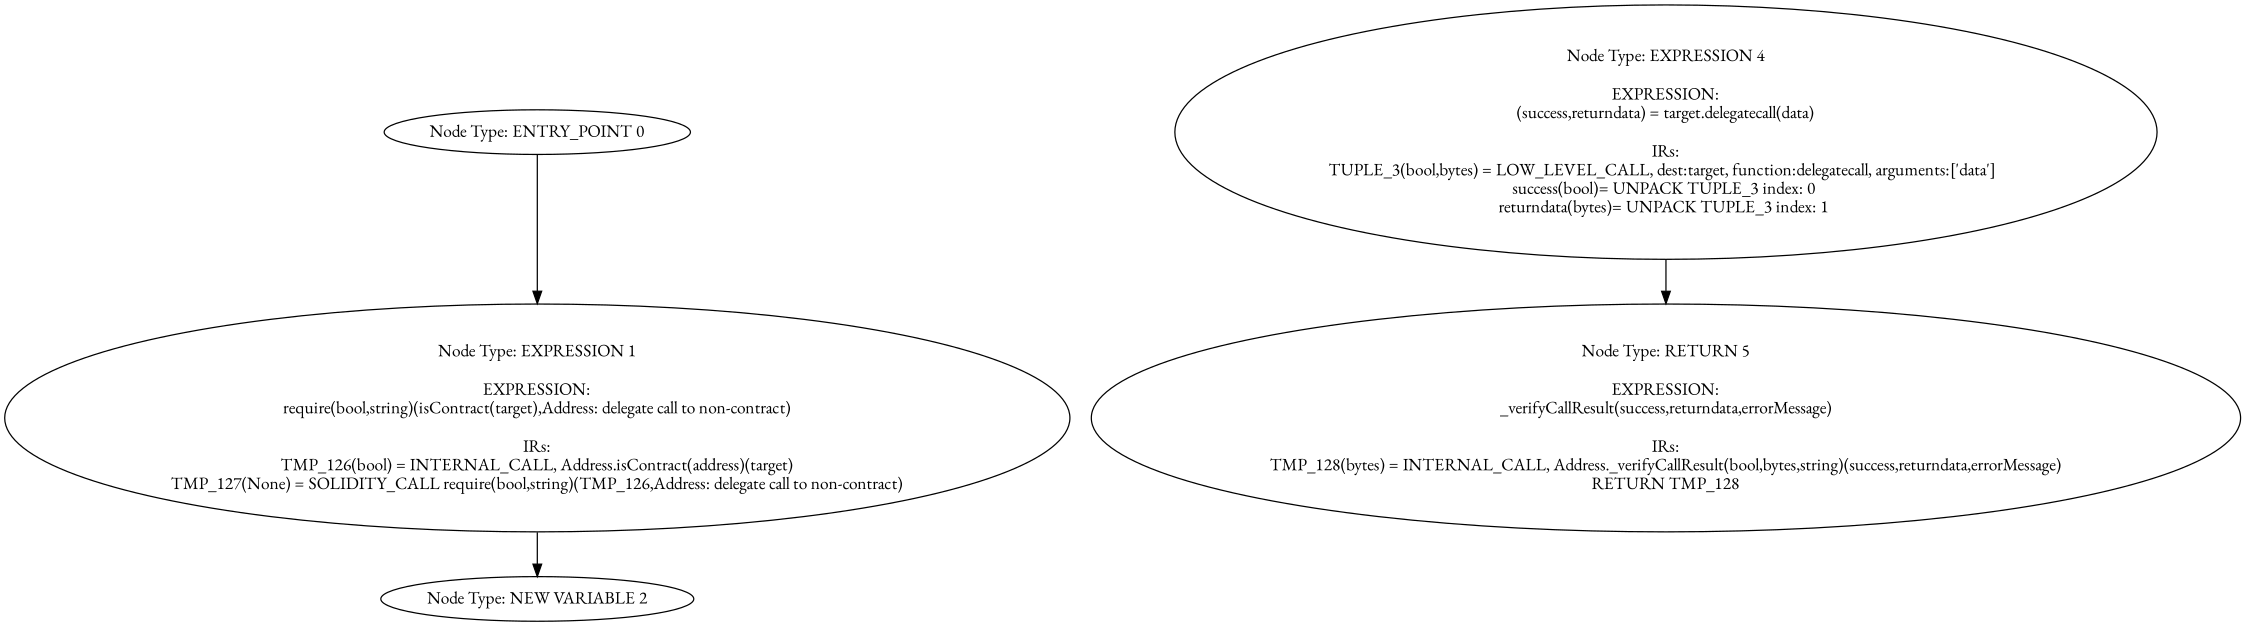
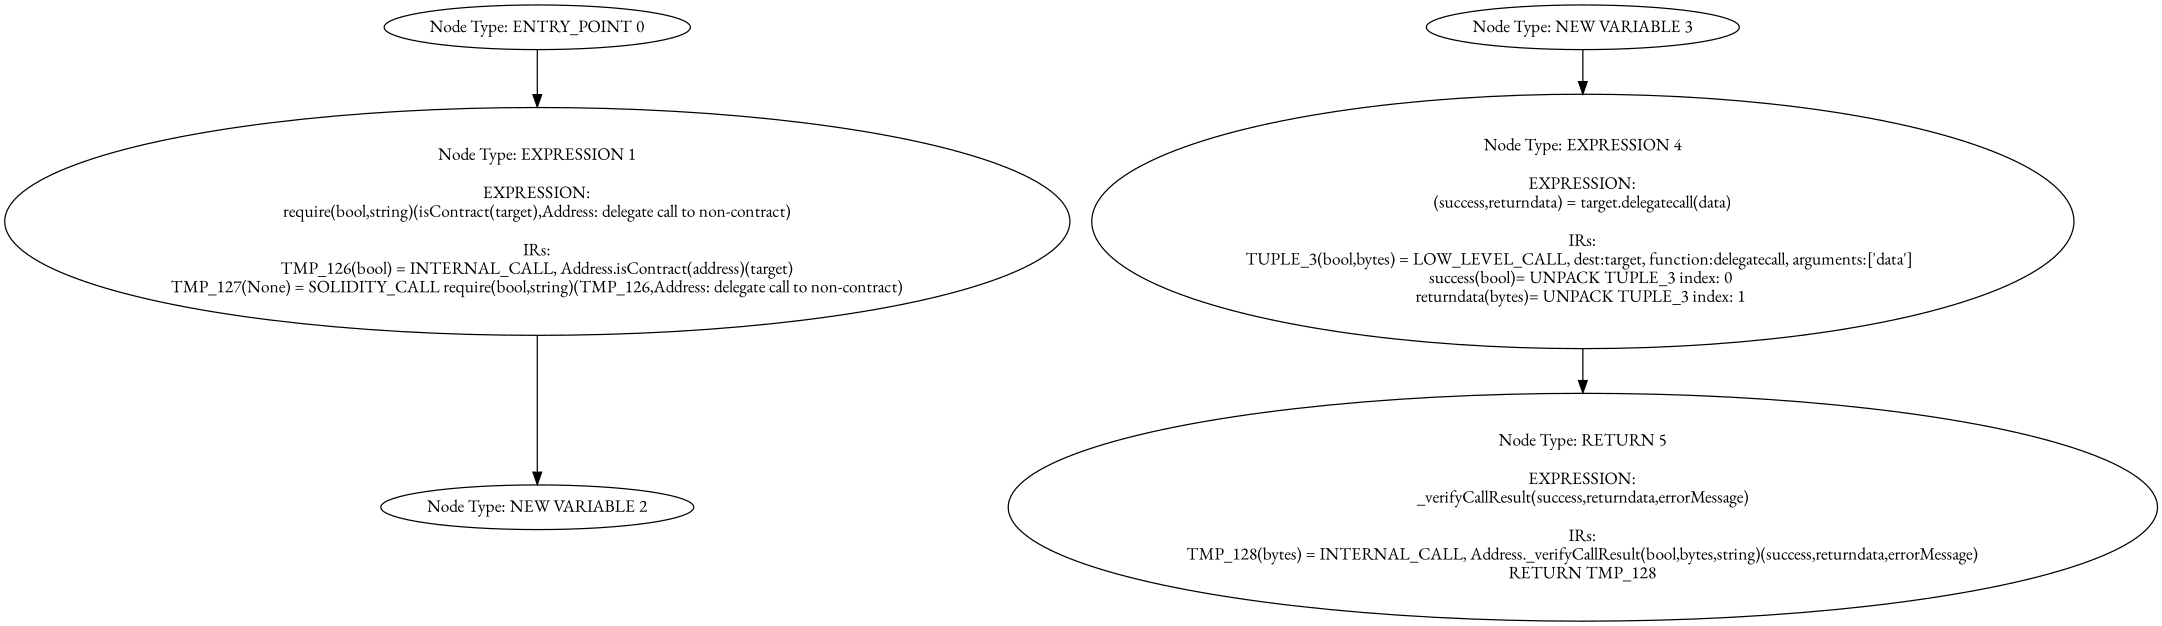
node "Node Type: NEW VARIABLE 3": added
